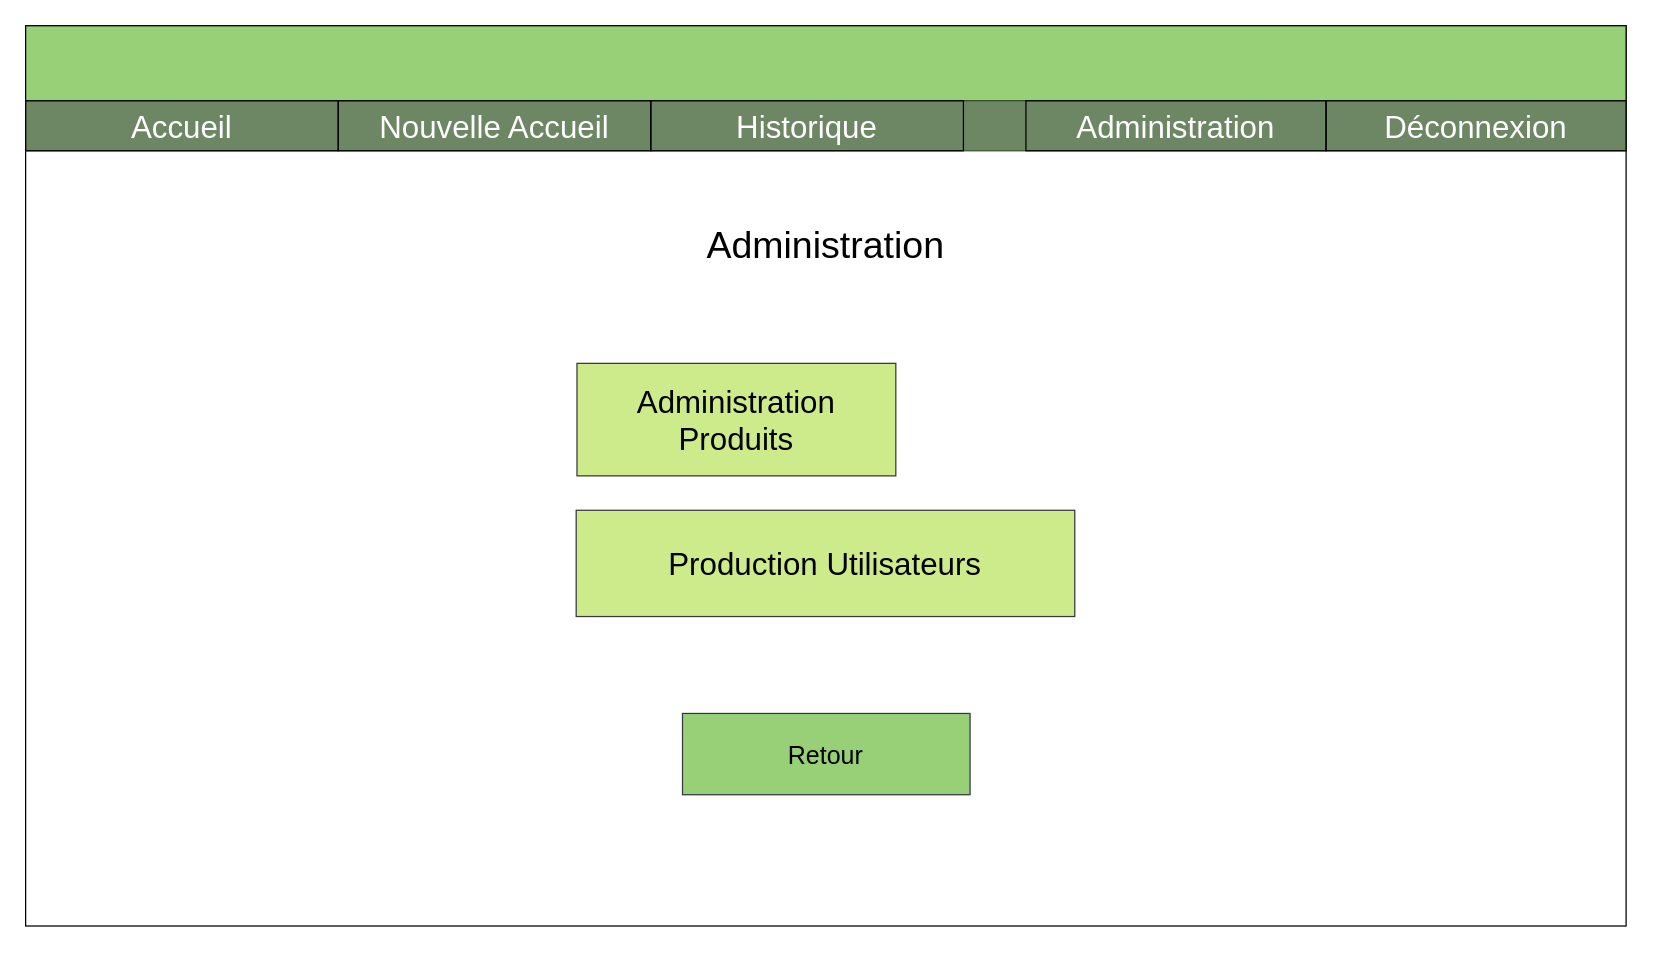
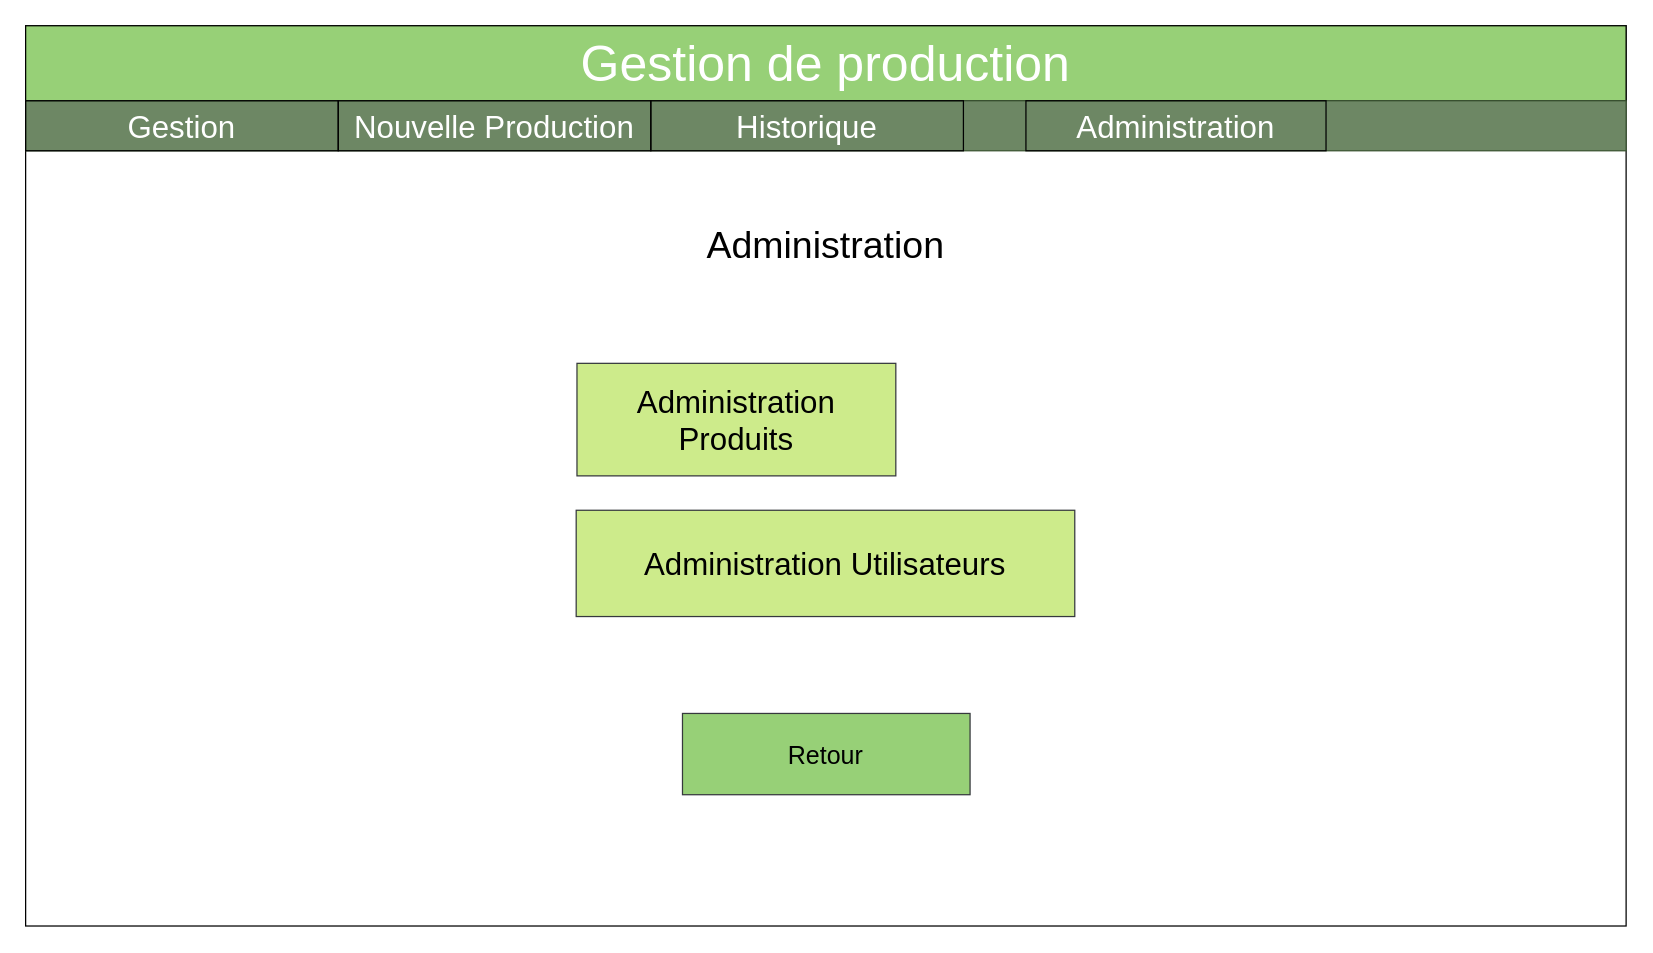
node "Gestion de production": added
node "Accueil": label "Accueil" -> "Gestion"
node "Nouvelle Accueil": label "Nouvelle Accueil" -> "Nouvelle Production"
node "Déconnexion": removed
node "Production Utilisateurs": label "Production Utilisateurs" -> "Administration Utilisateurs"
